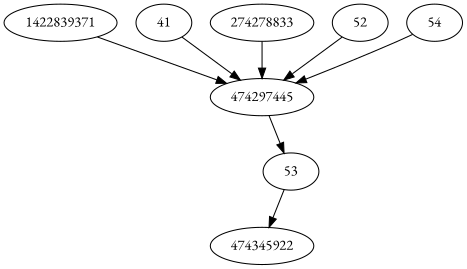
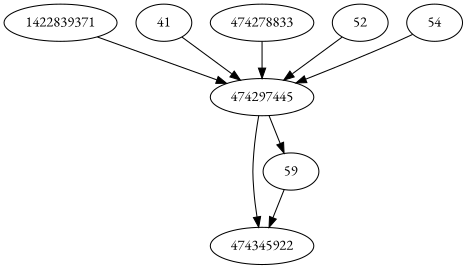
node "274278833": label "274278833" -> "474278833"
edge "474297445" -> "474345922": added
node "53": label "53" -> "59"
